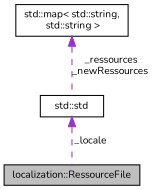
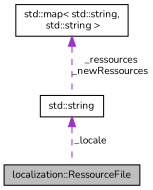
node "std::std": label "std::std" -> "std::string"
